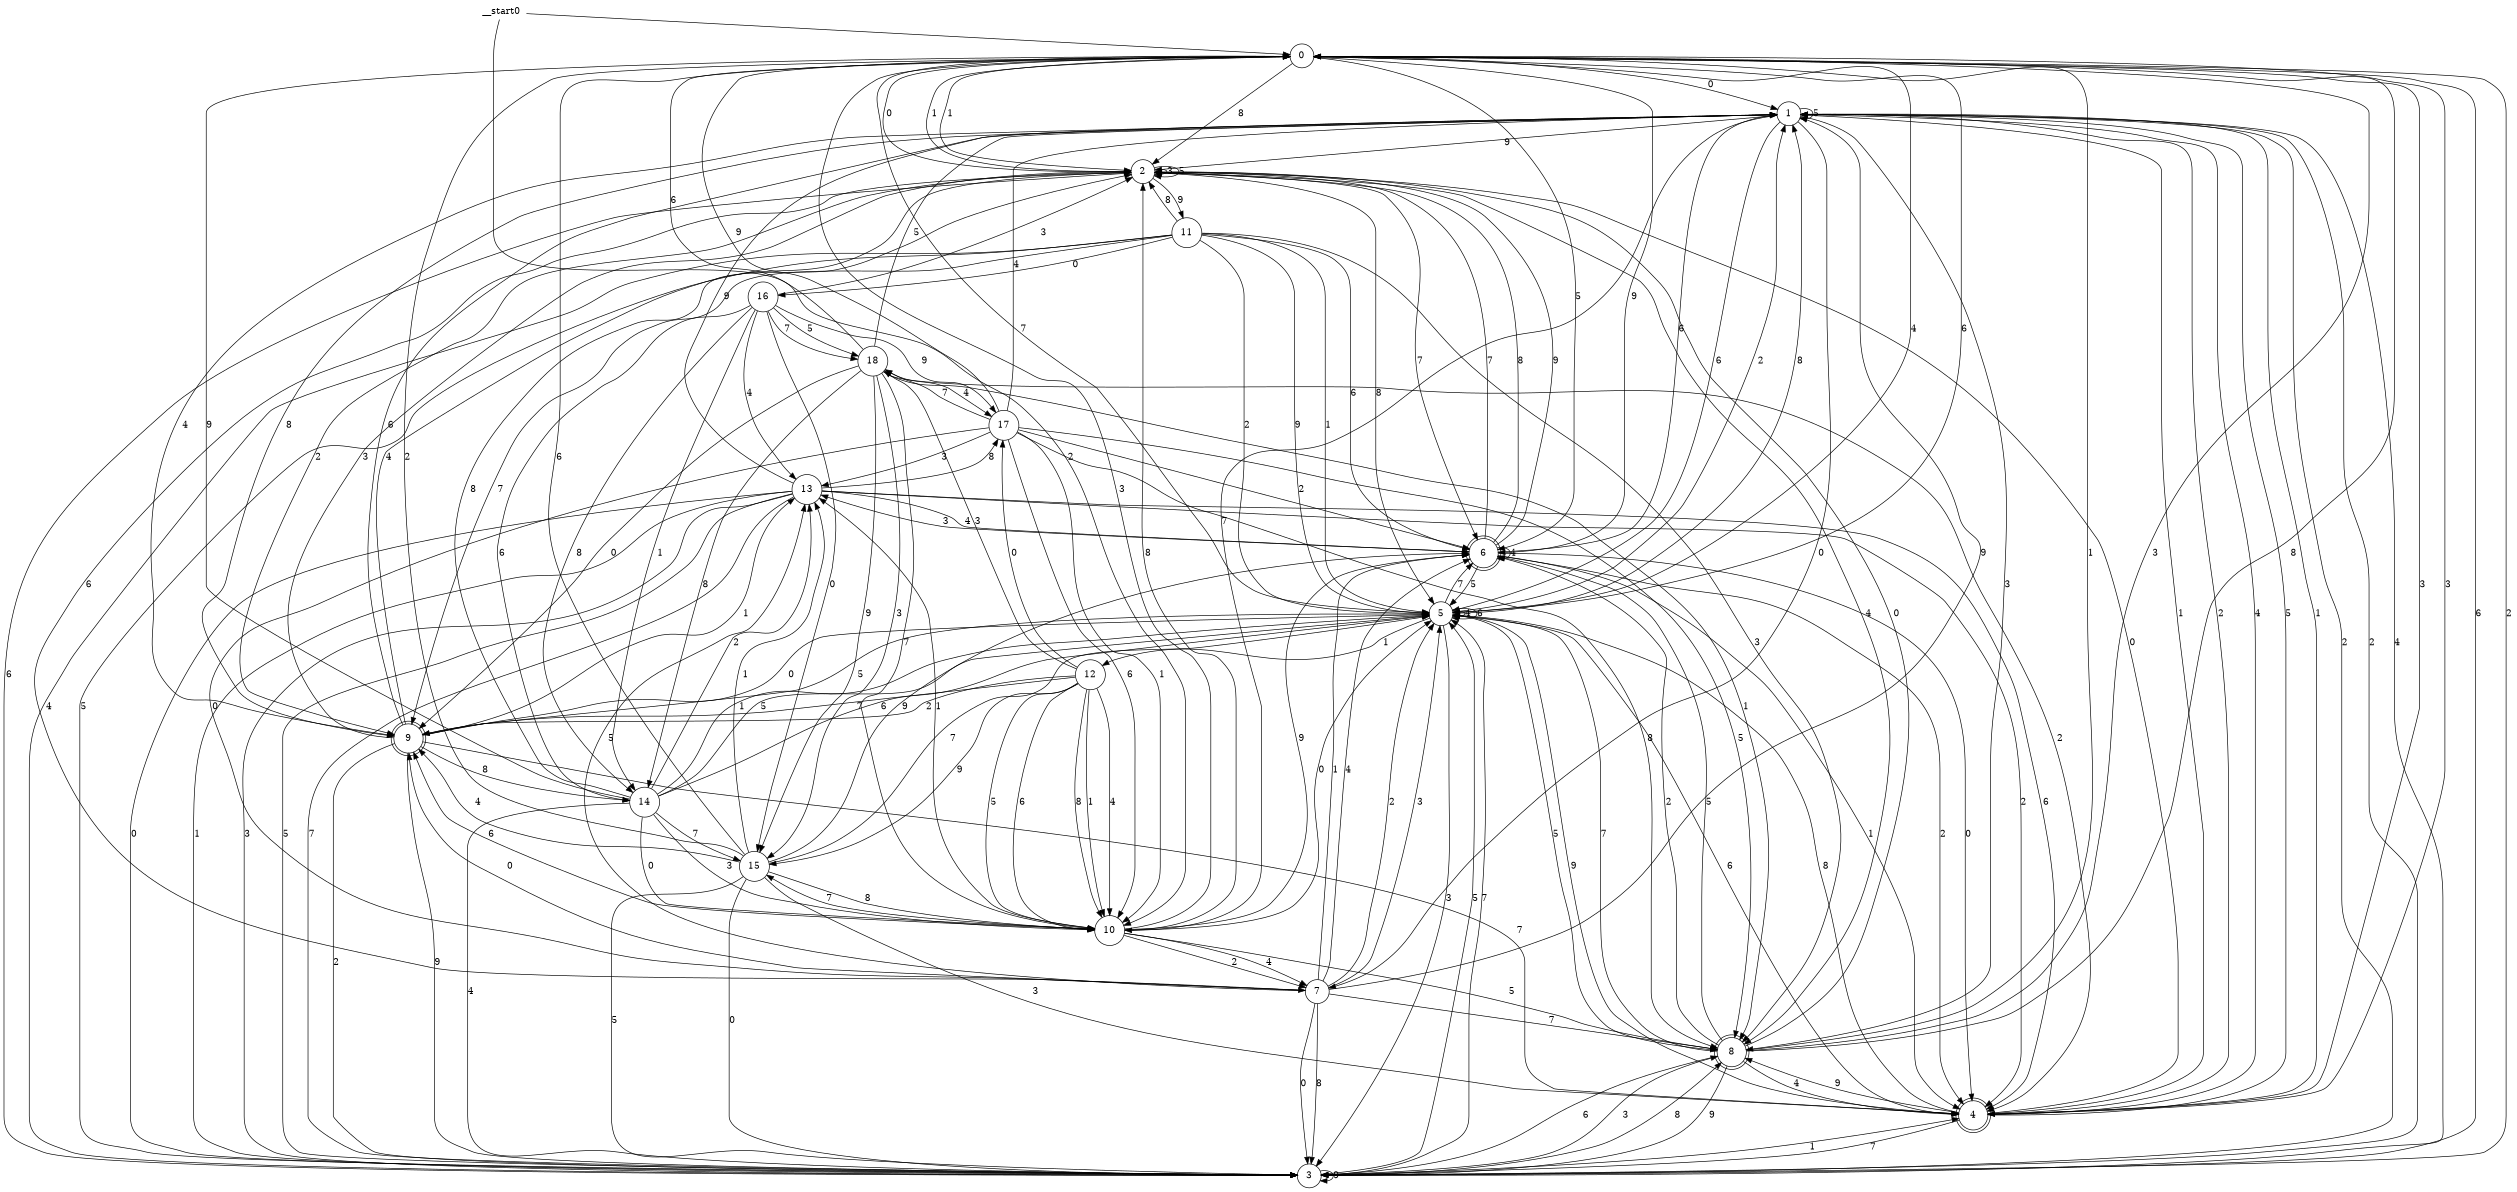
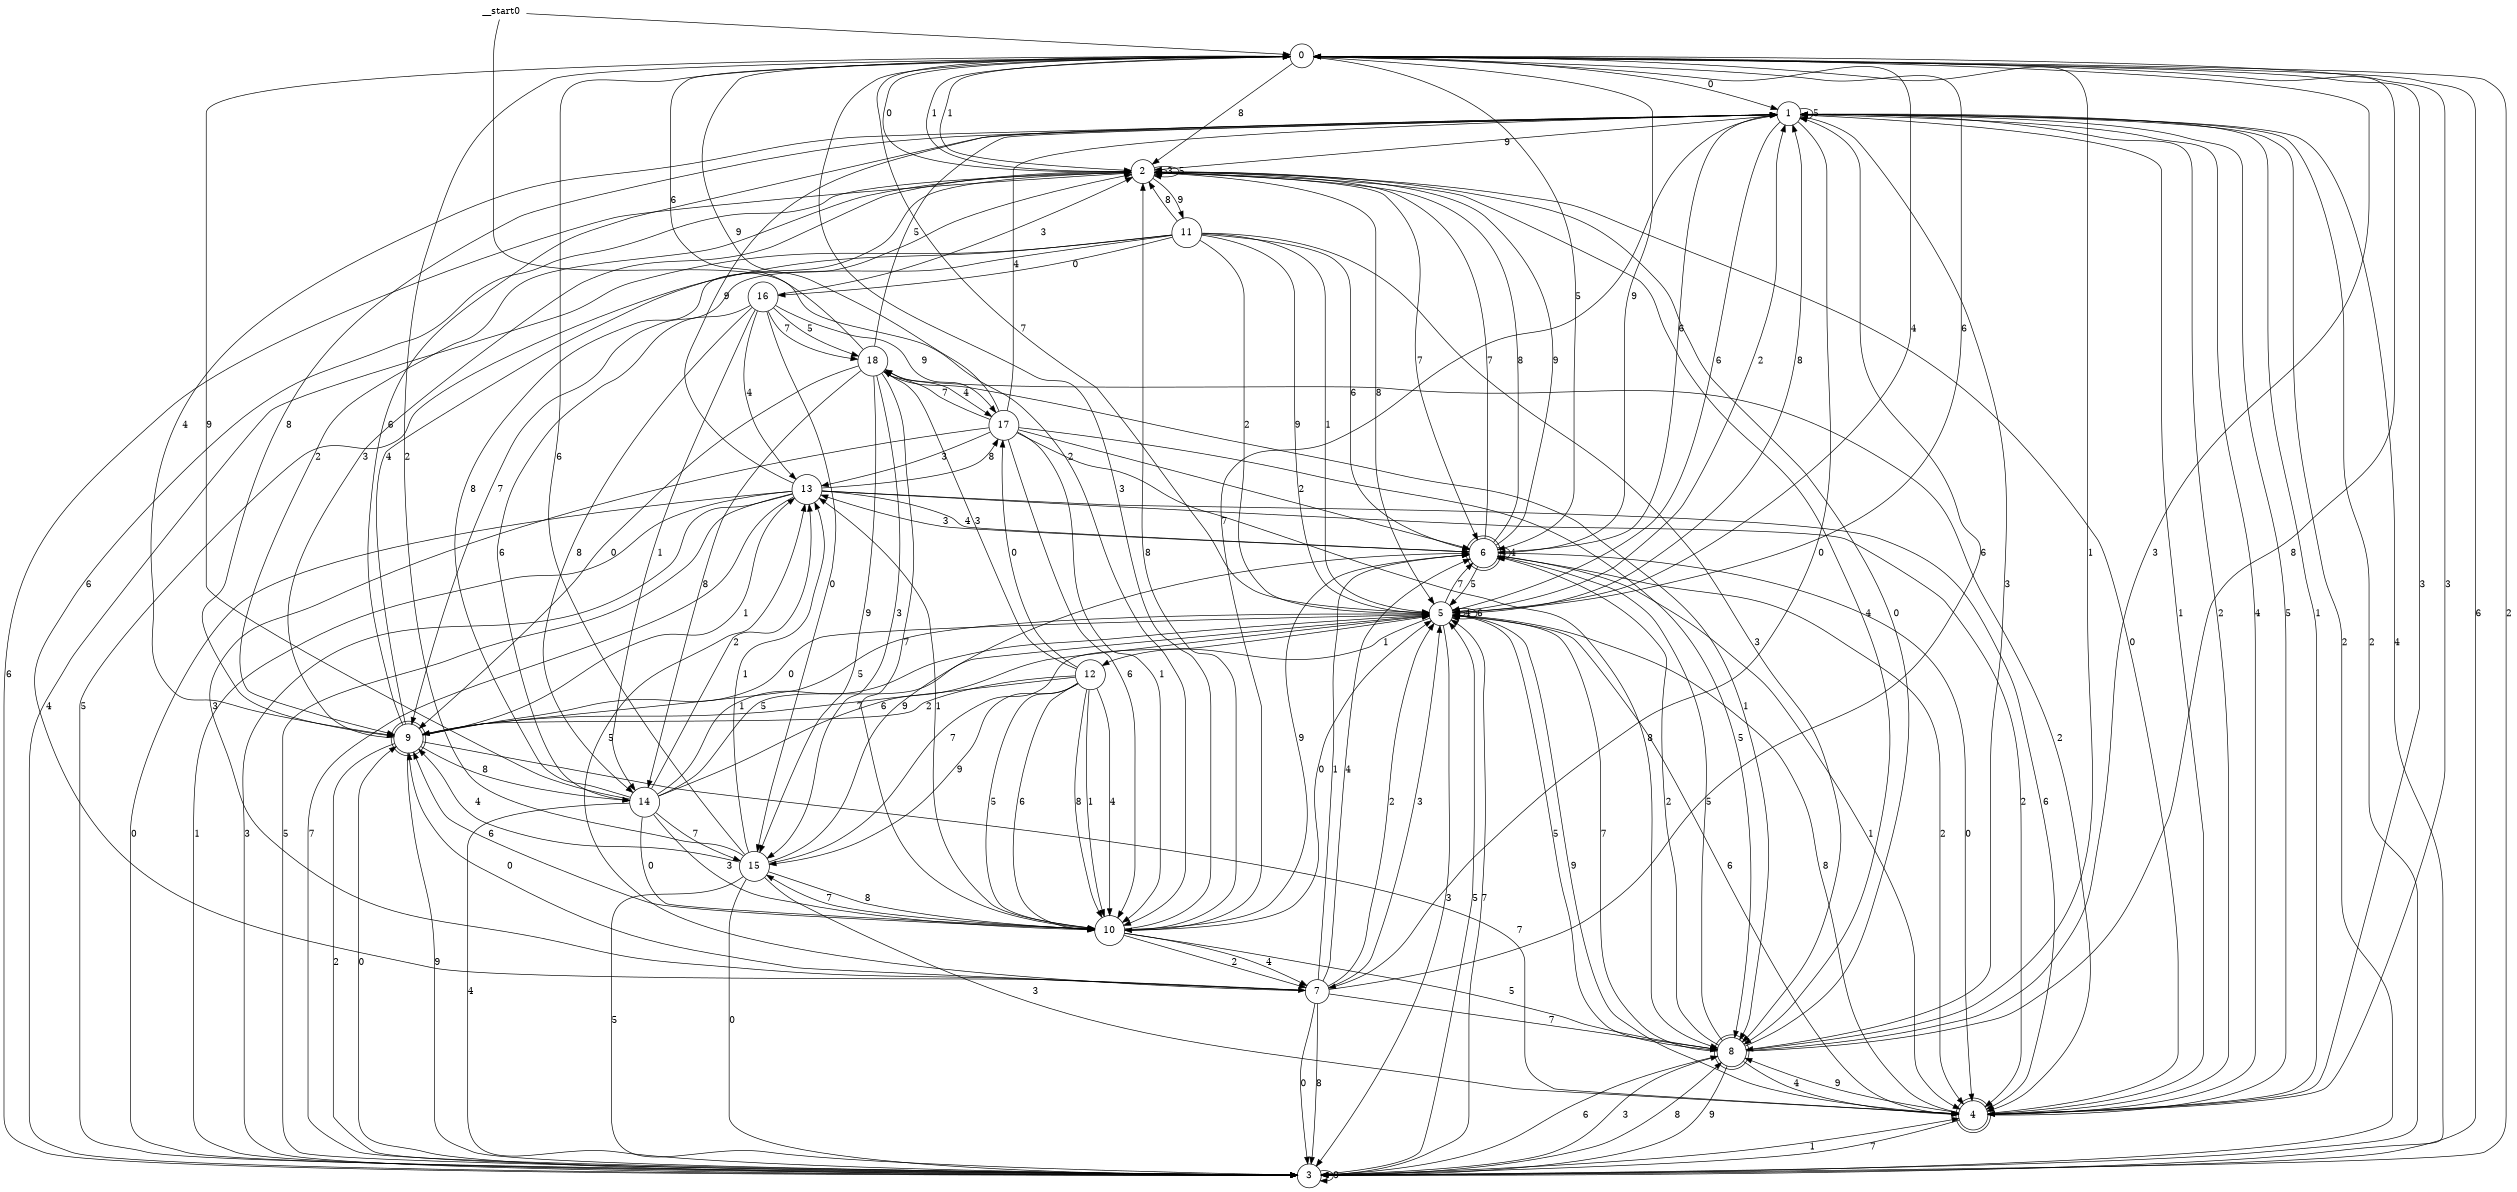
edge "7" -> "1": label "9" -> "6"
edge "17" -> "7": label "0" -> "3"
edge "3" -> "9": added, label "0"
